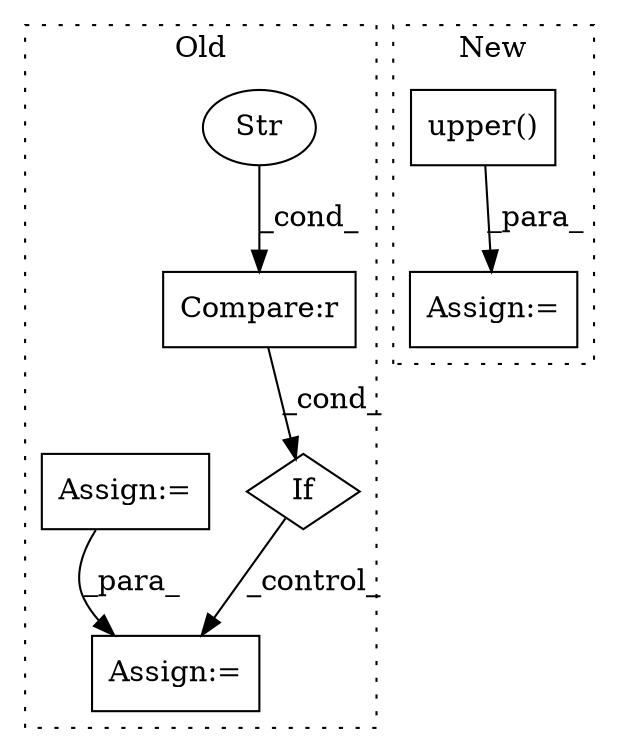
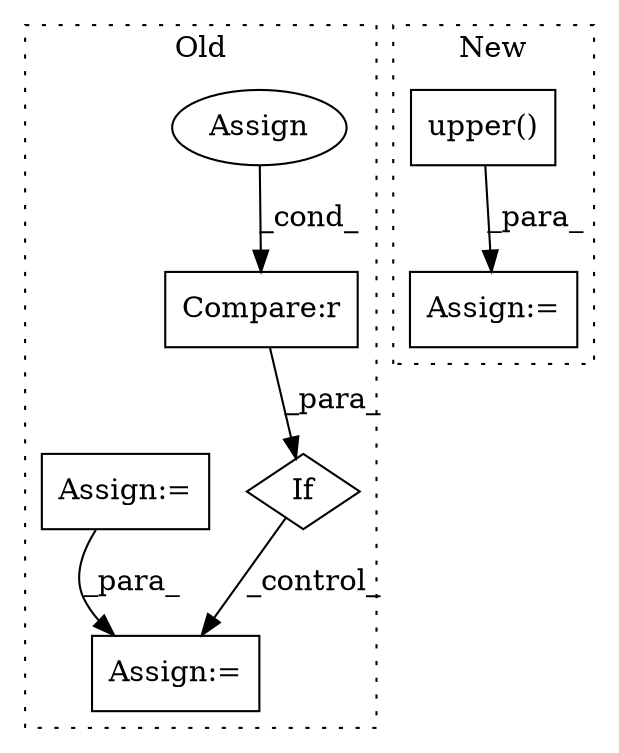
node "Str": label "Str" -> "Assign"
edge "Compare:r" -> "If": label "_cond_" -> "_para_"
